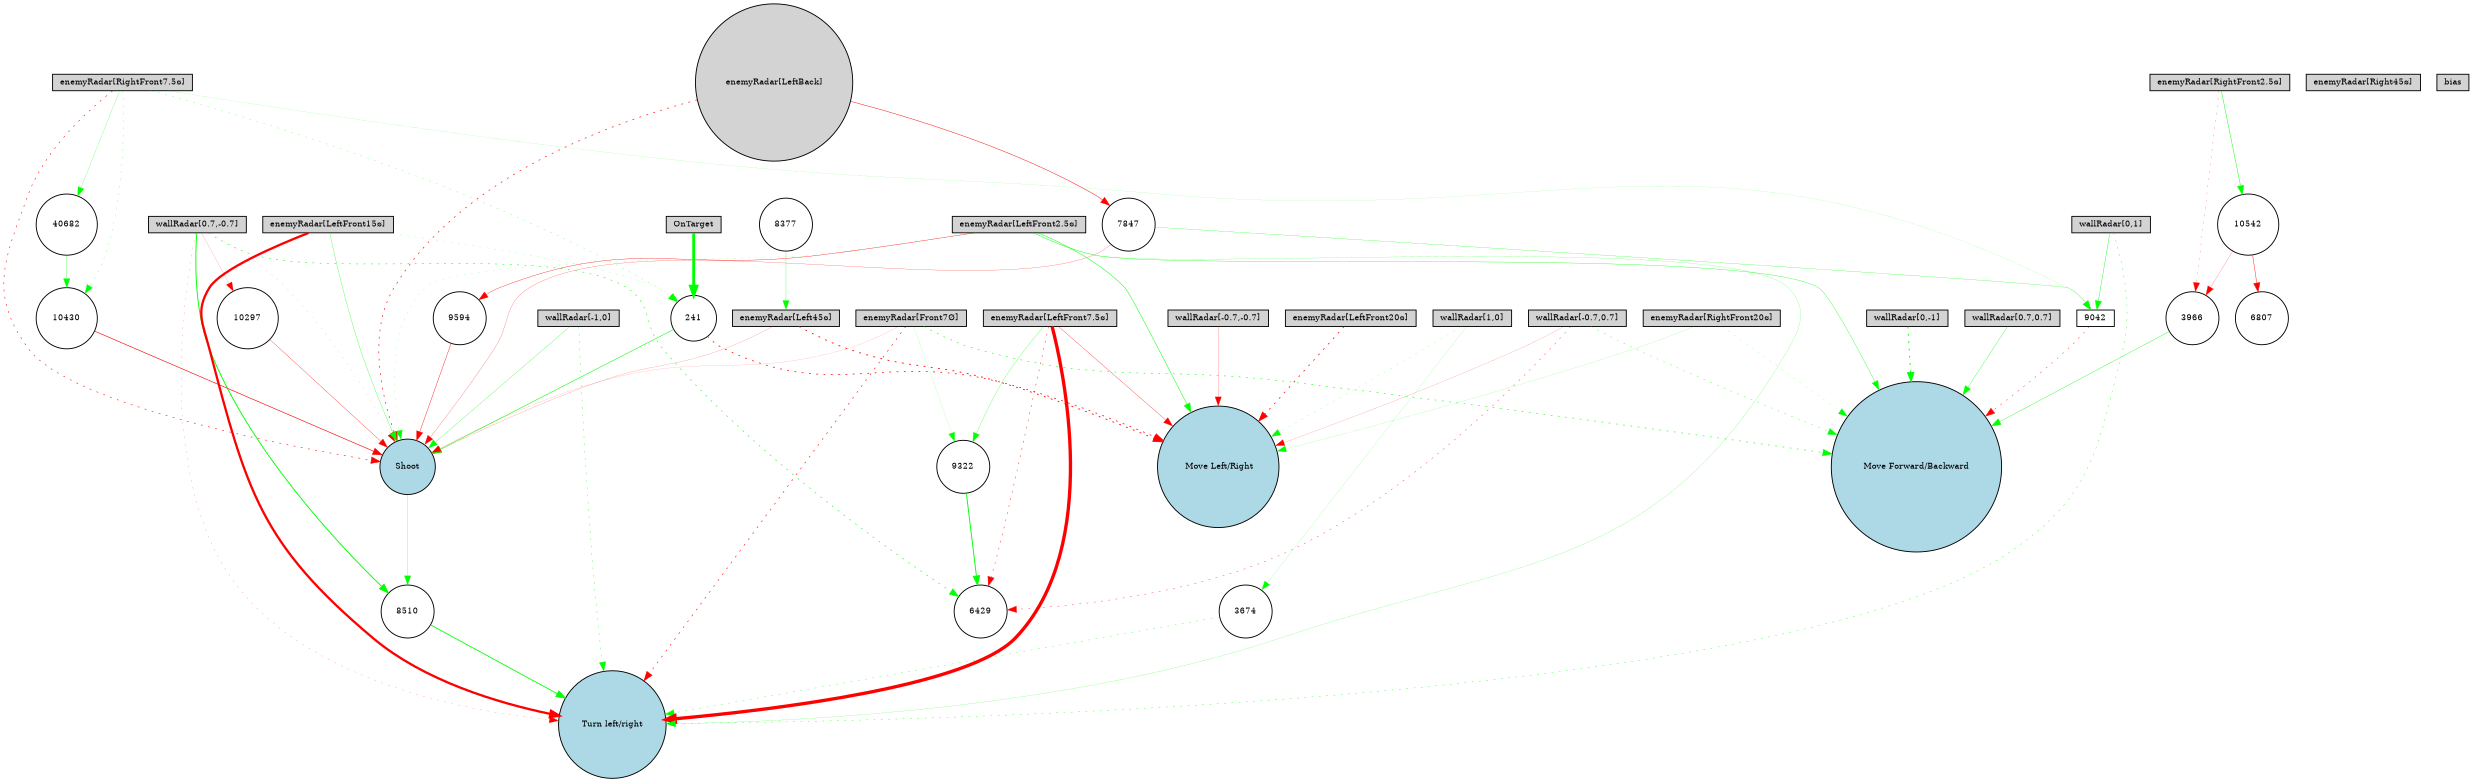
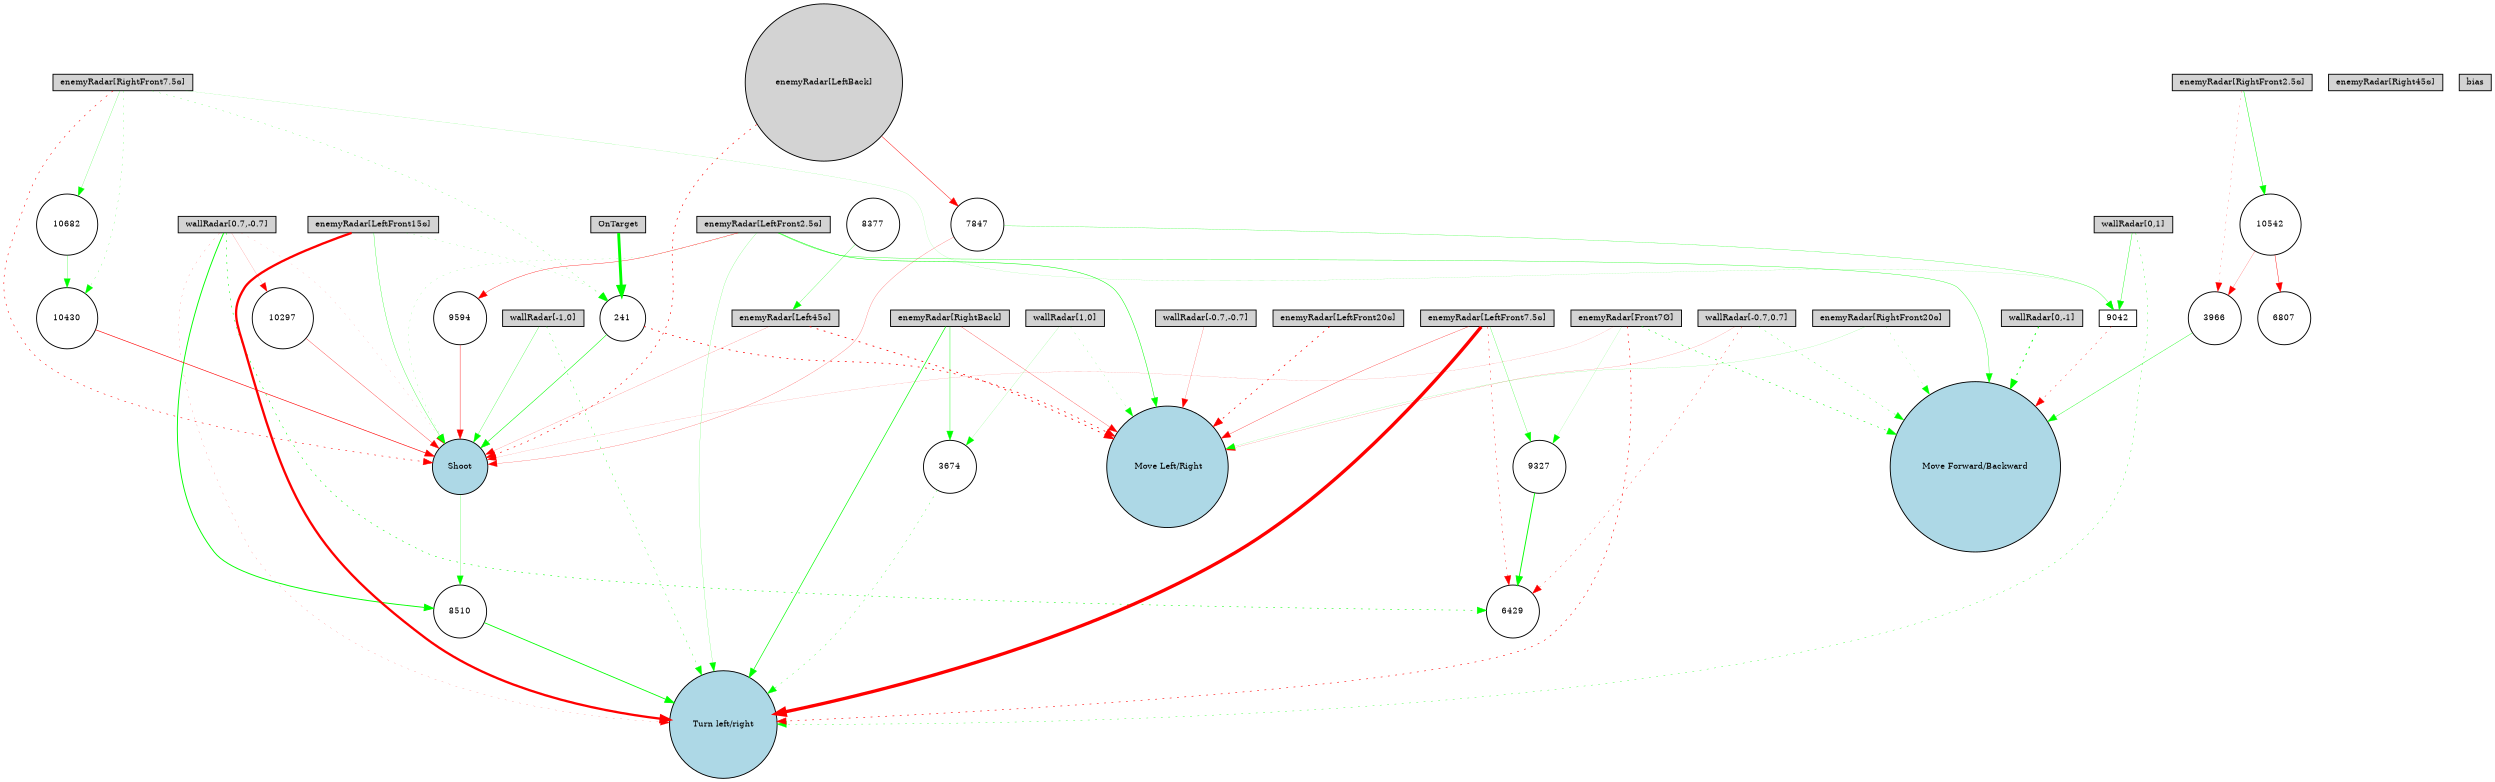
node "40682": label "40682" -> "10682"
node "enemyRadar[RightBack]": added
node "wallRadar[0.7,0.7]": removed
node "9322": label "9322" -> "9327"
